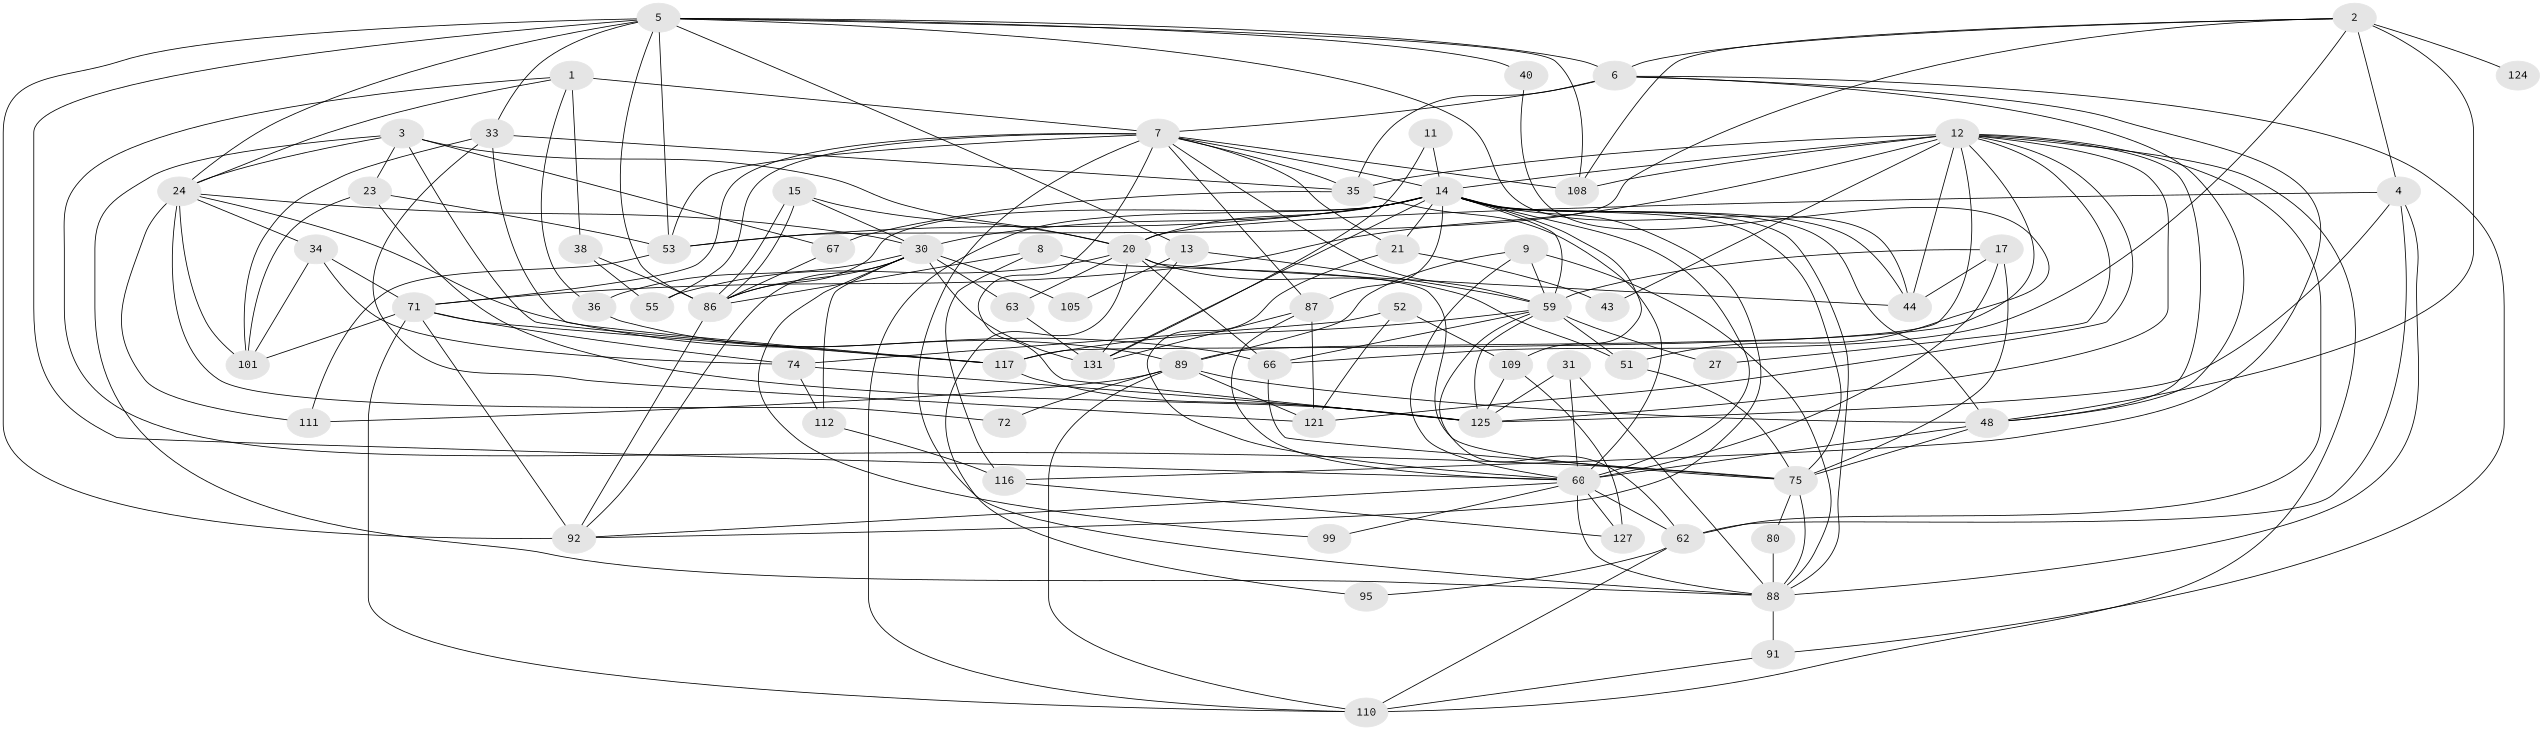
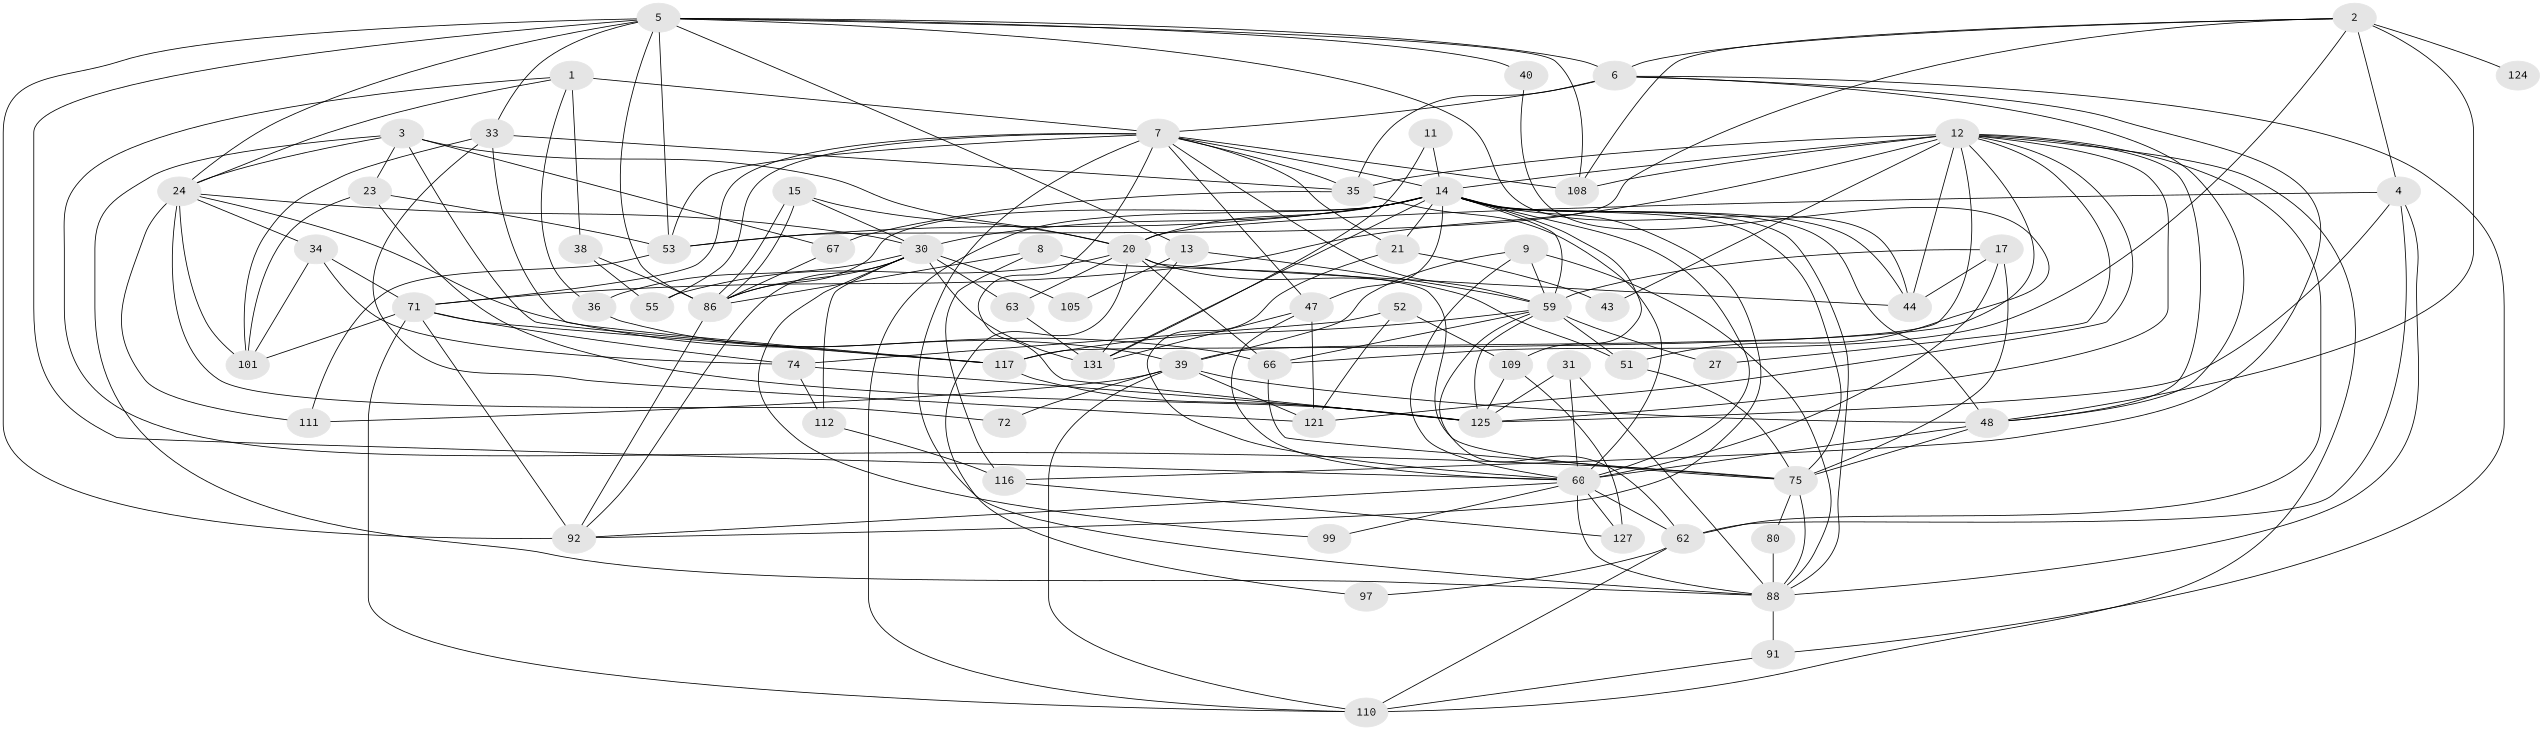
node "87": label "87" -> "47"
node "89": label "89" -> "39"
node "95": label "95" -> "97"
